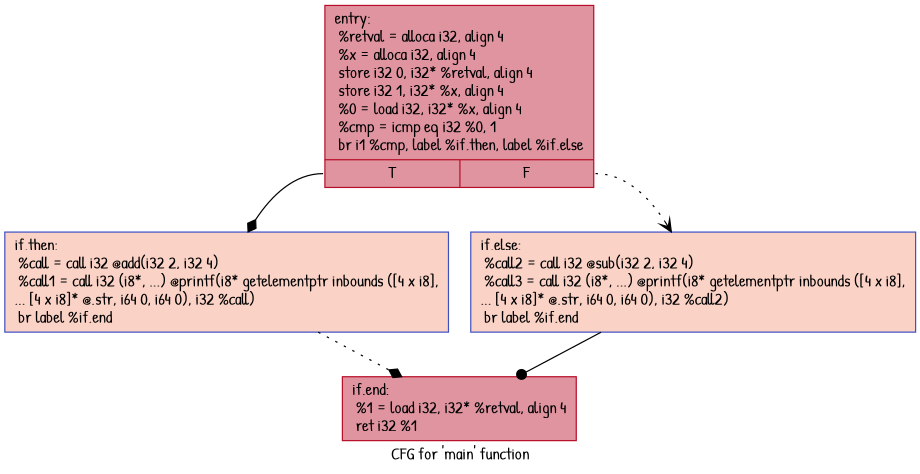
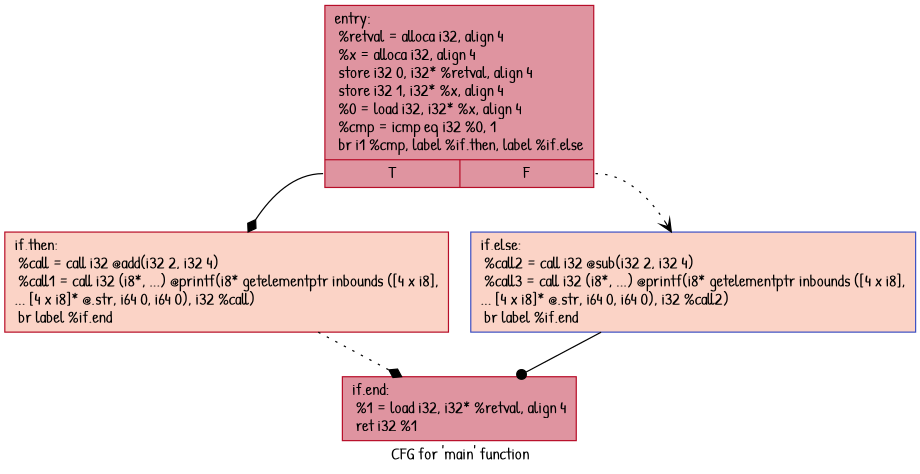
node "if.then:": color #3d50c3ff -> #b70d28ff
